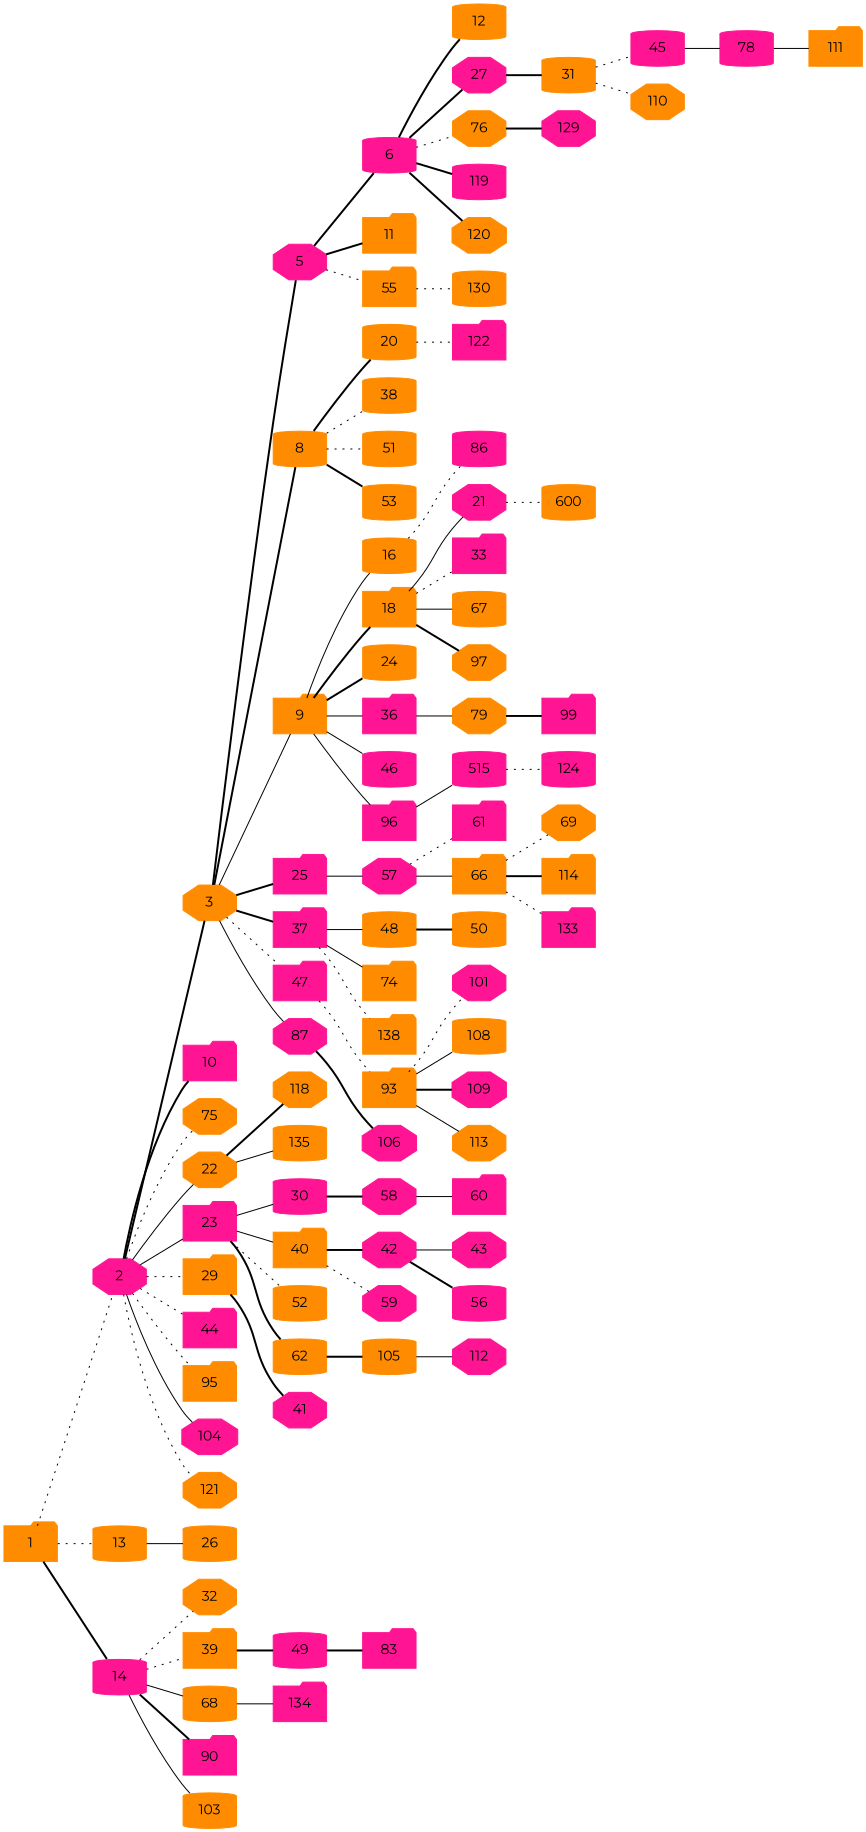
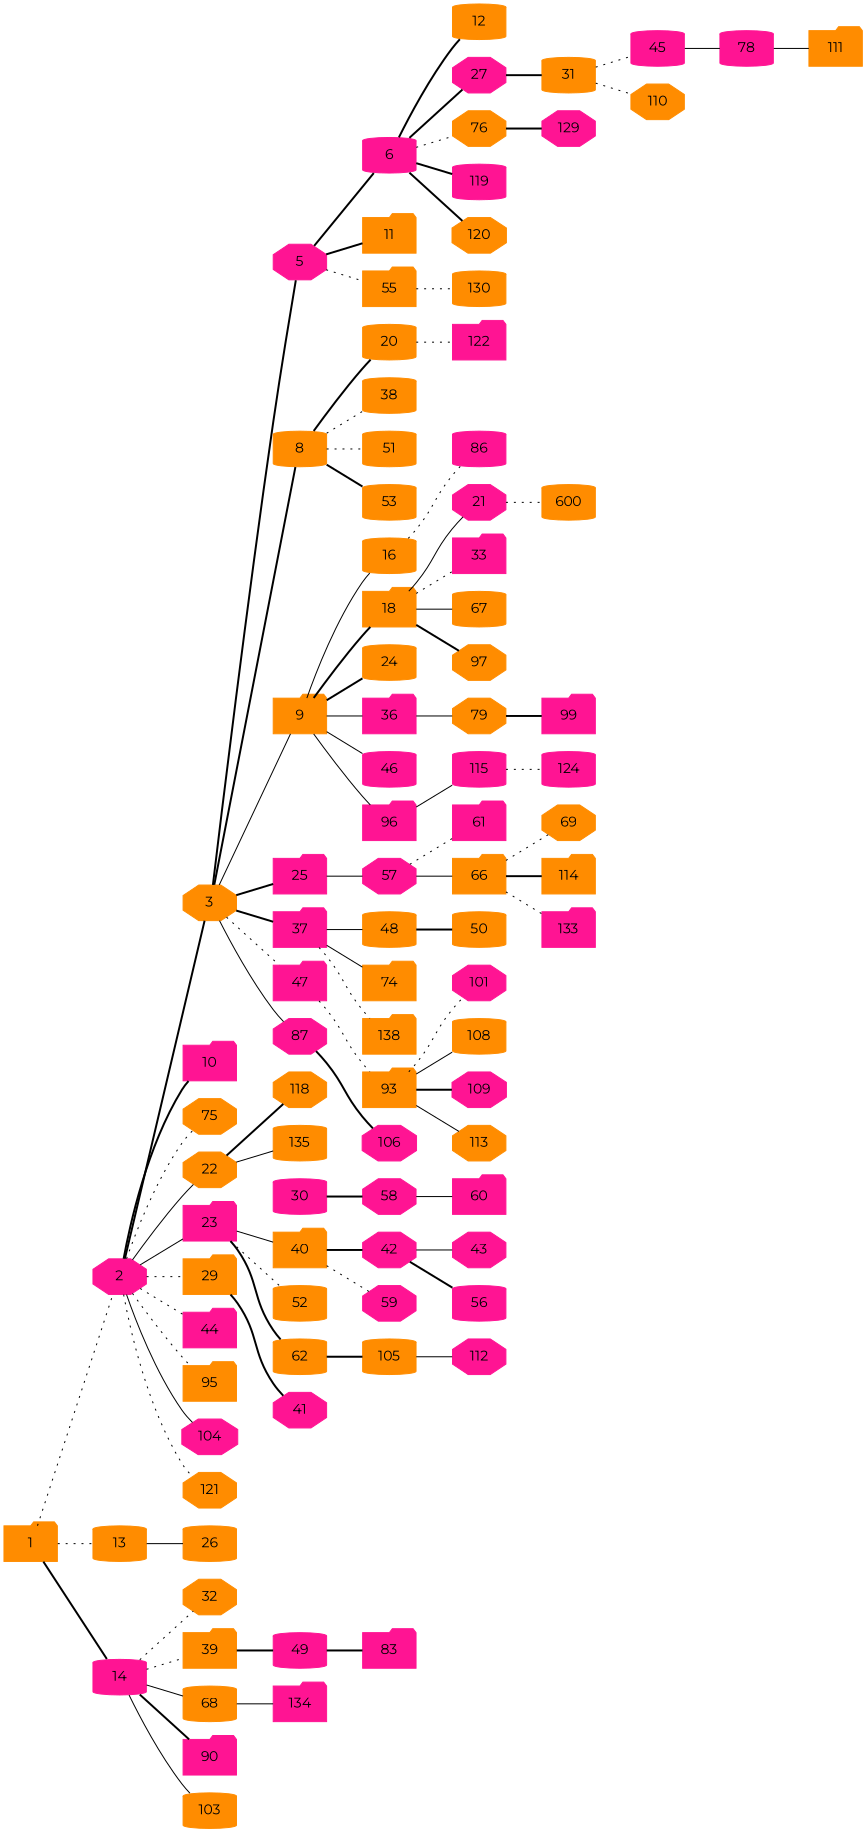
node "515": label "515" -> "115"
edge "30" -- "23": removed
